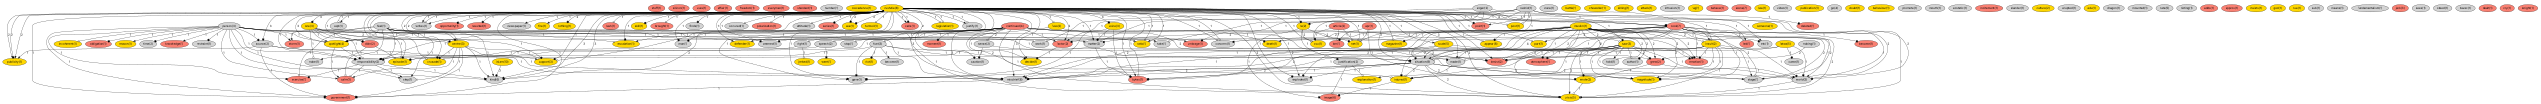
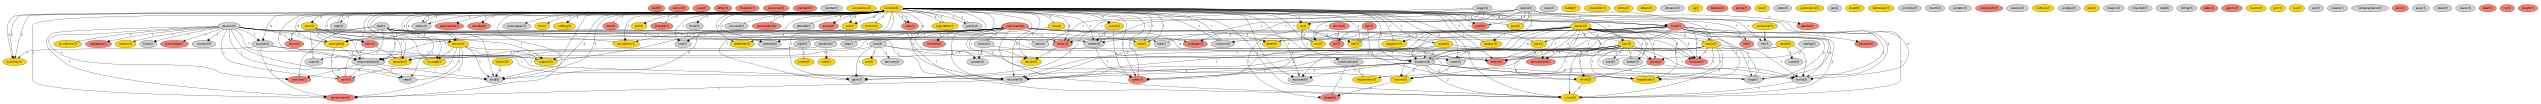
edge "article(2)" -> "net(1)": removed, label "1"
edge "muslim(1)" -> "etc(1)": now "someone(1)" -> "etc(1)"
edge "grew(2)" -> "world(3)": arrowhead odot -> box
edge "responsibility(2)" -> "step(1)": arrowhead normal -> box
